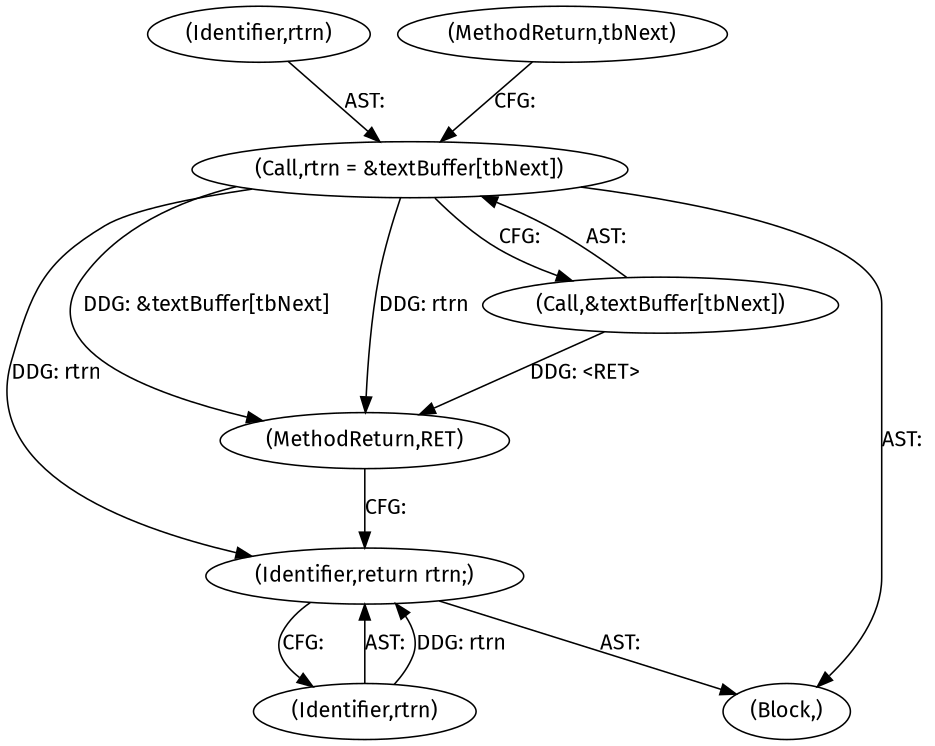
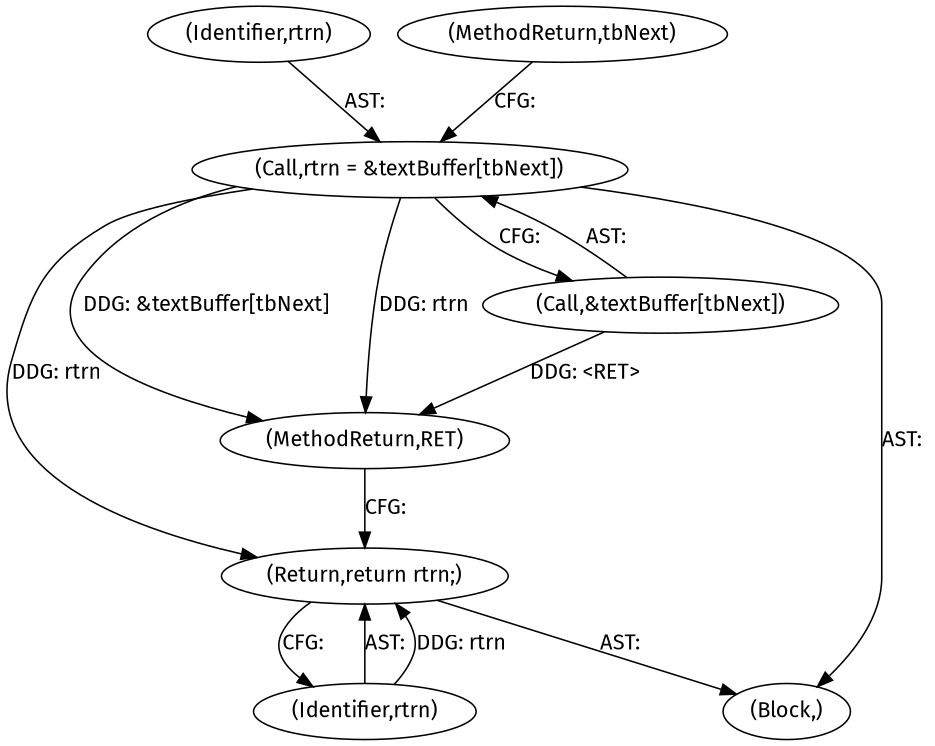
node "(Identifier,return rtrn;)": label "(Identifier,return rtrn;)" -> "(Return,return rtrn;)"
